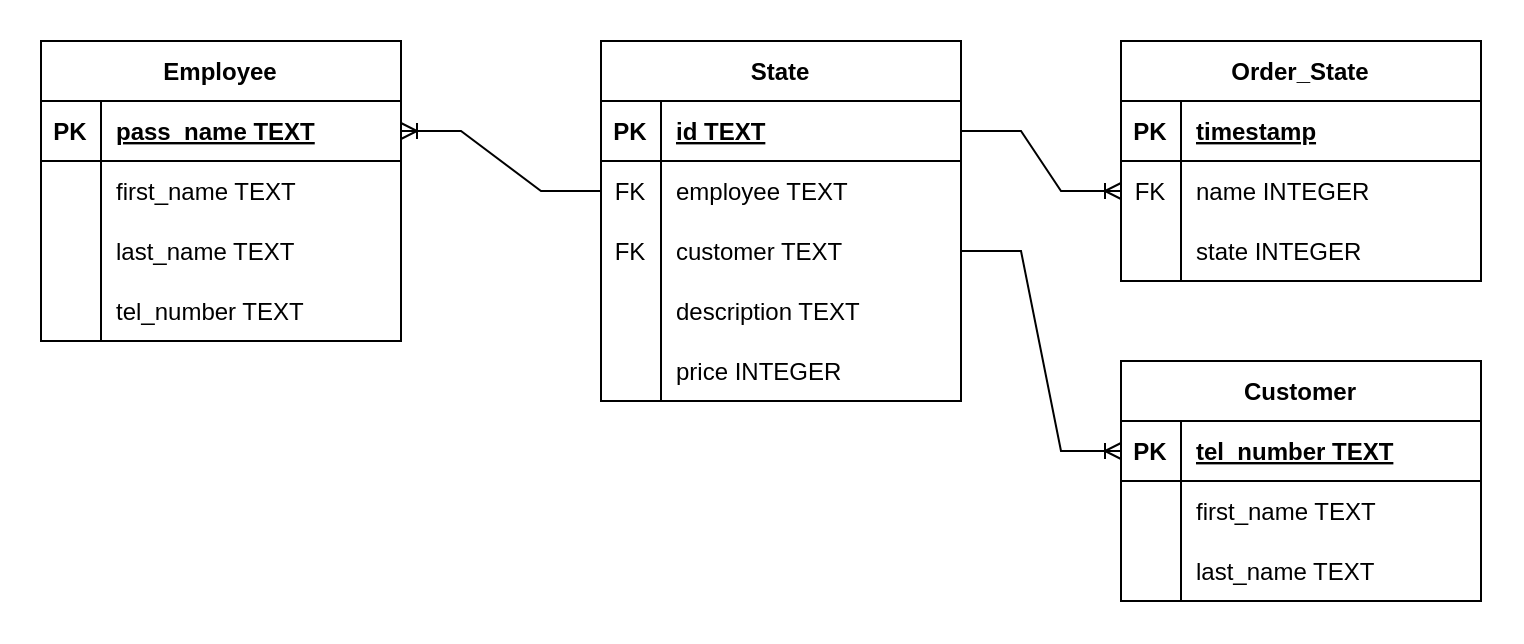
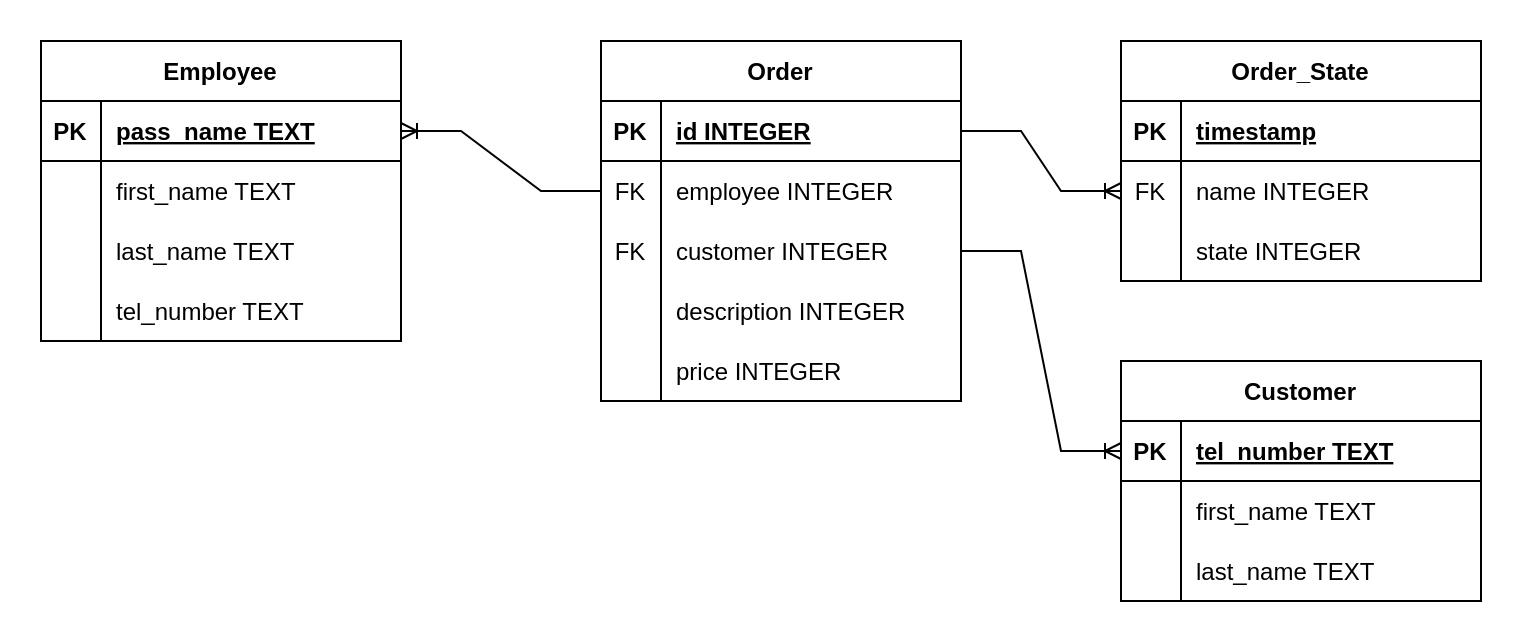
node "State": label "State" -> "Order"
node "id TEXT": label "id TEXT" -> "id INTEGER"
node "employee TEXT": label "employee TEXT" -> "employee INTEGER"
node "customer TEXT": label "customer TEXT" -> "customer INTEGER"
node "description TEXT": label "description TEXT" -> "description INTEGER"
